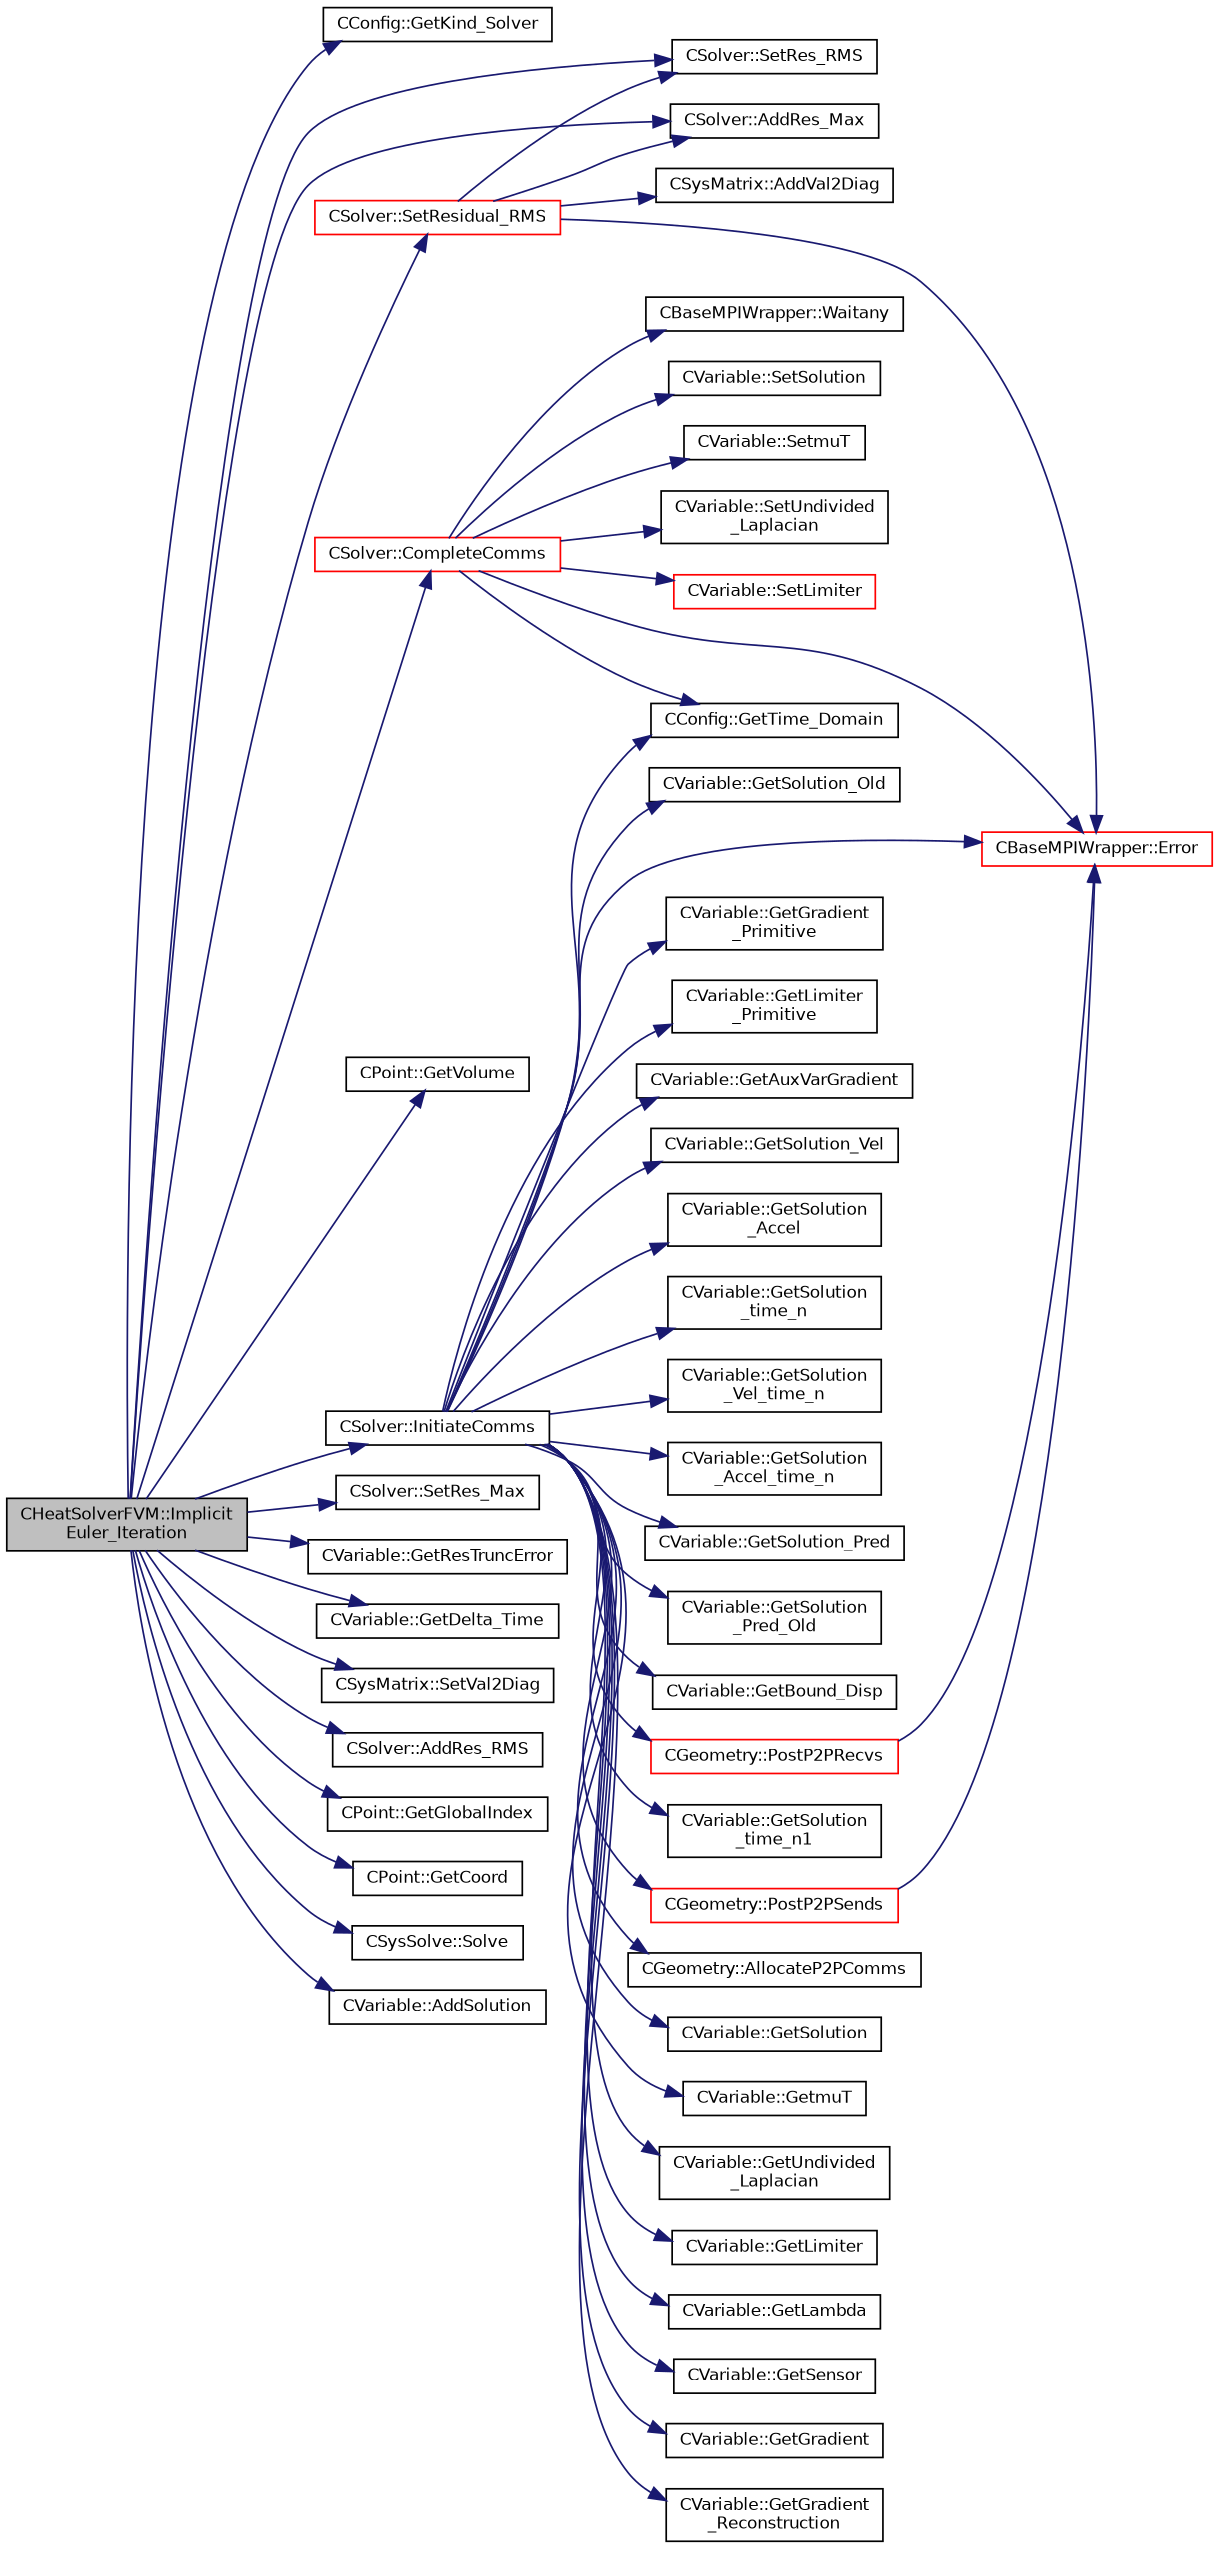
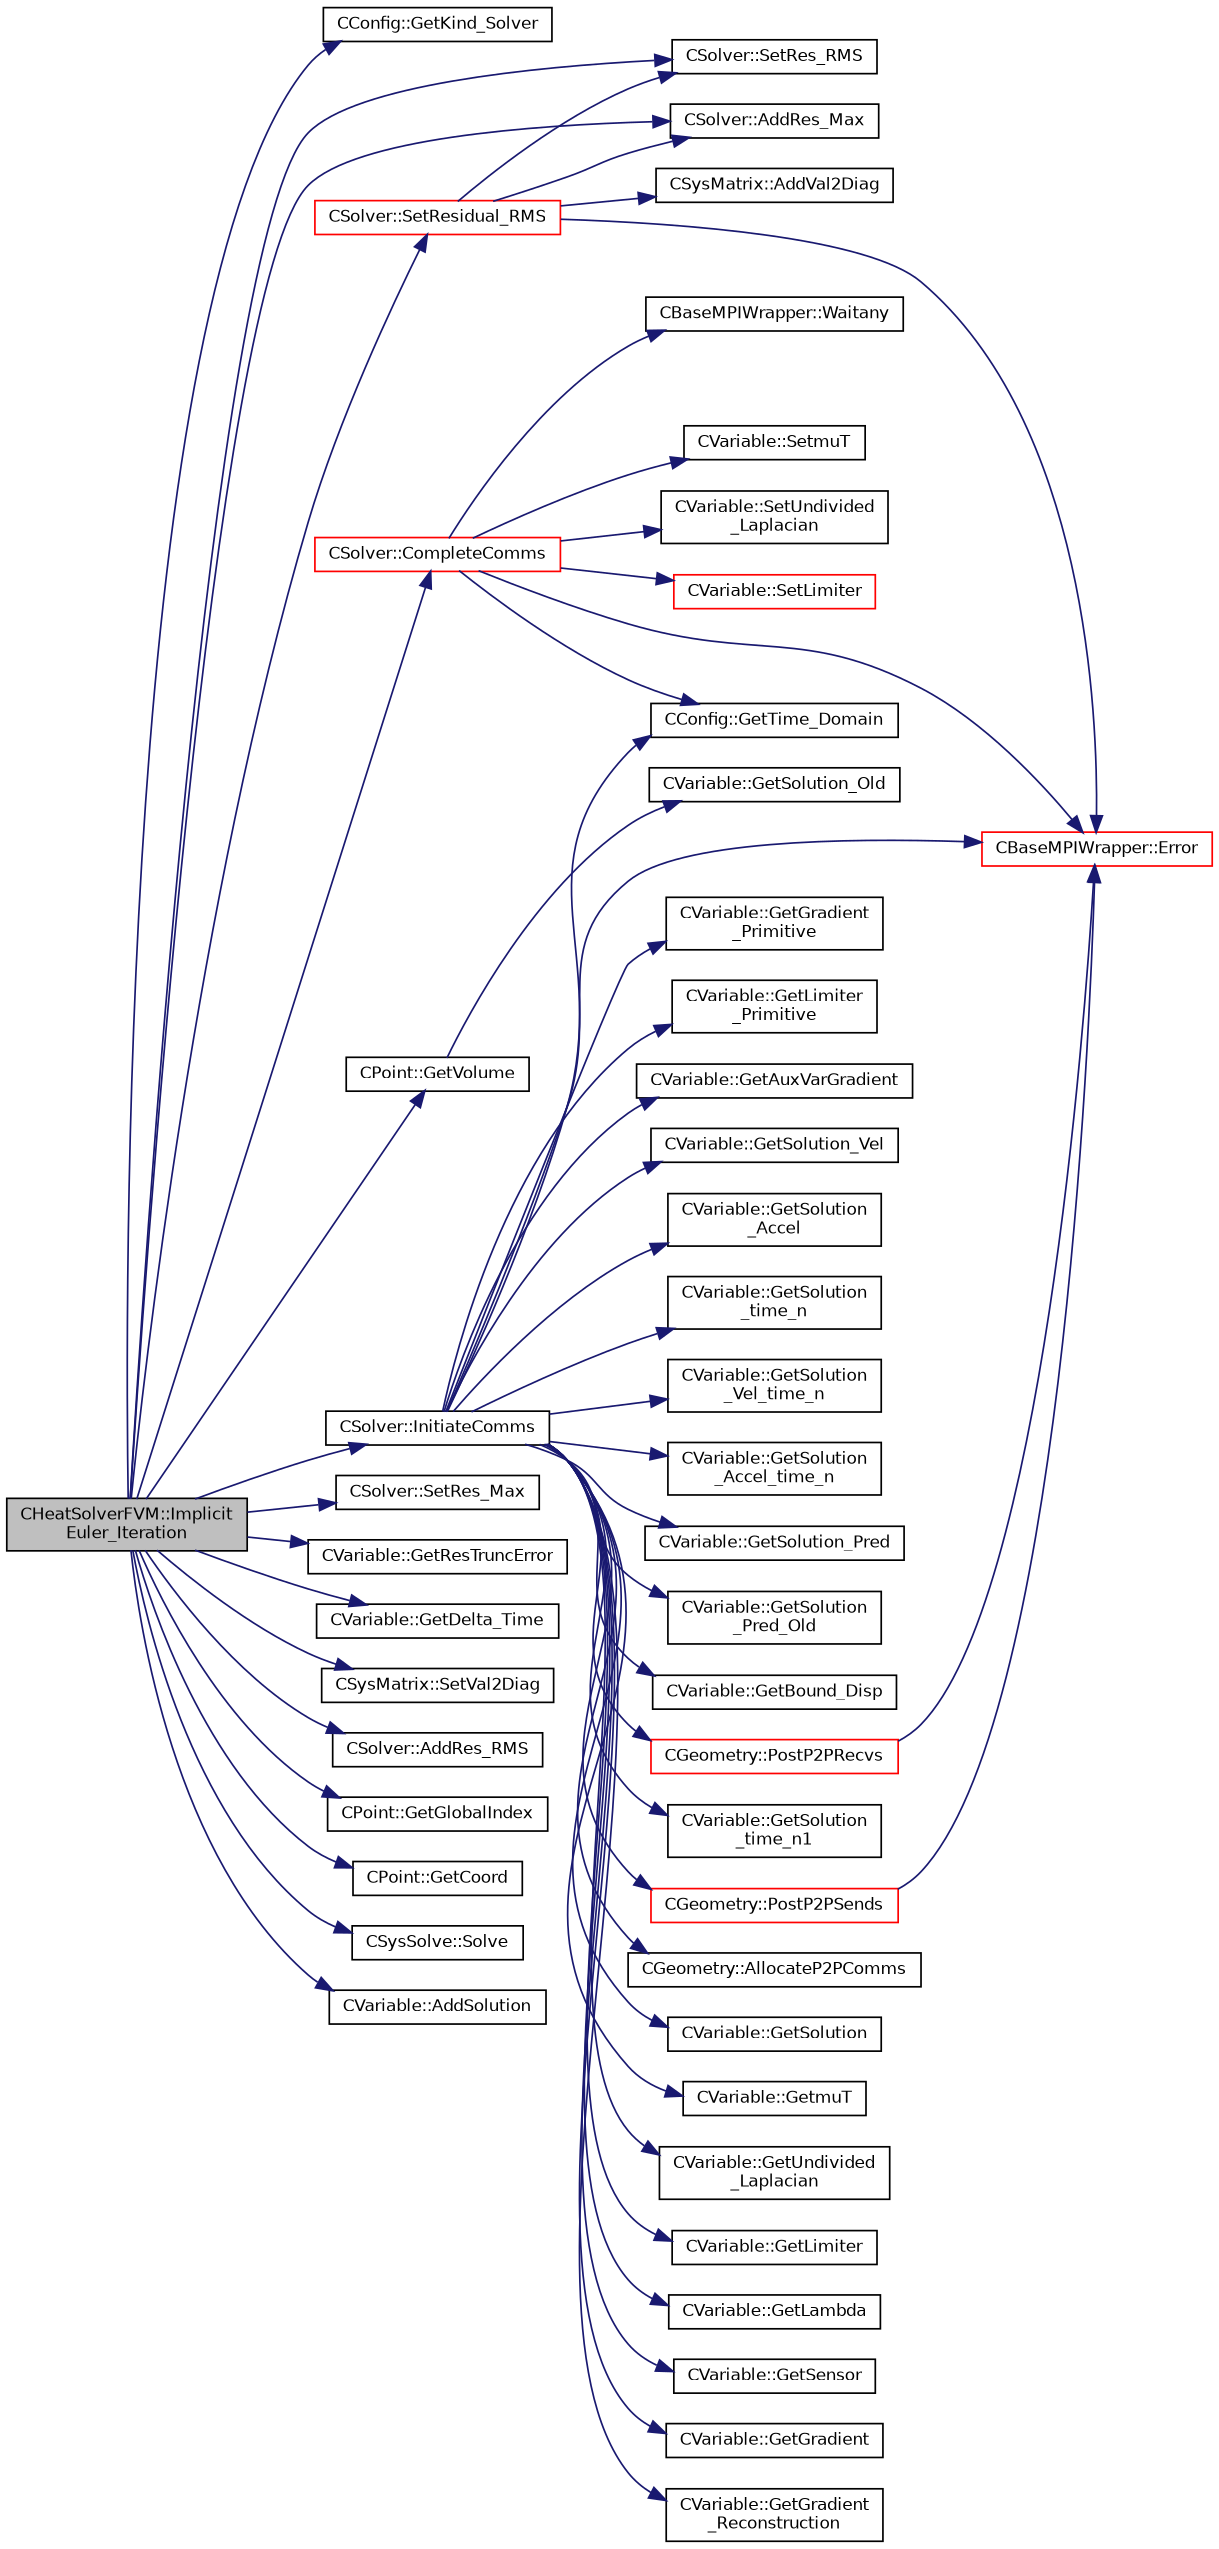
node "CVariable::SetSolution": removed
edge "CSolver::InitiateComms" -> "CVariable::GetSolution_Old": now "CPoint::GetVolume" -> "CVariable::GetSolution_Old"
